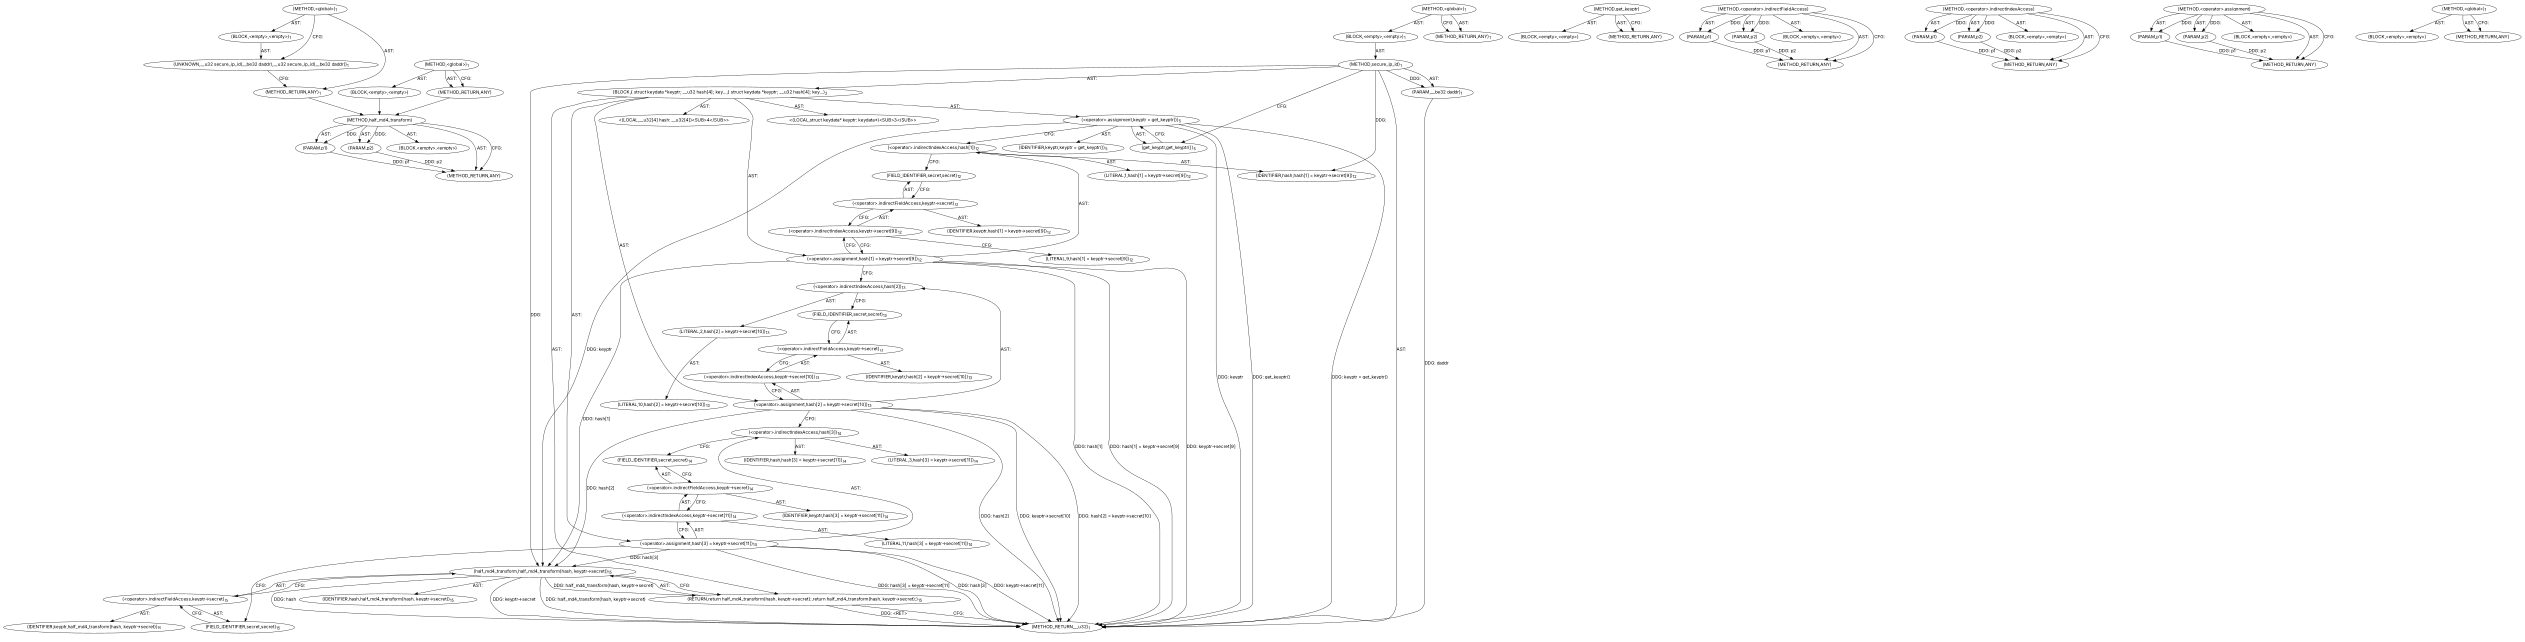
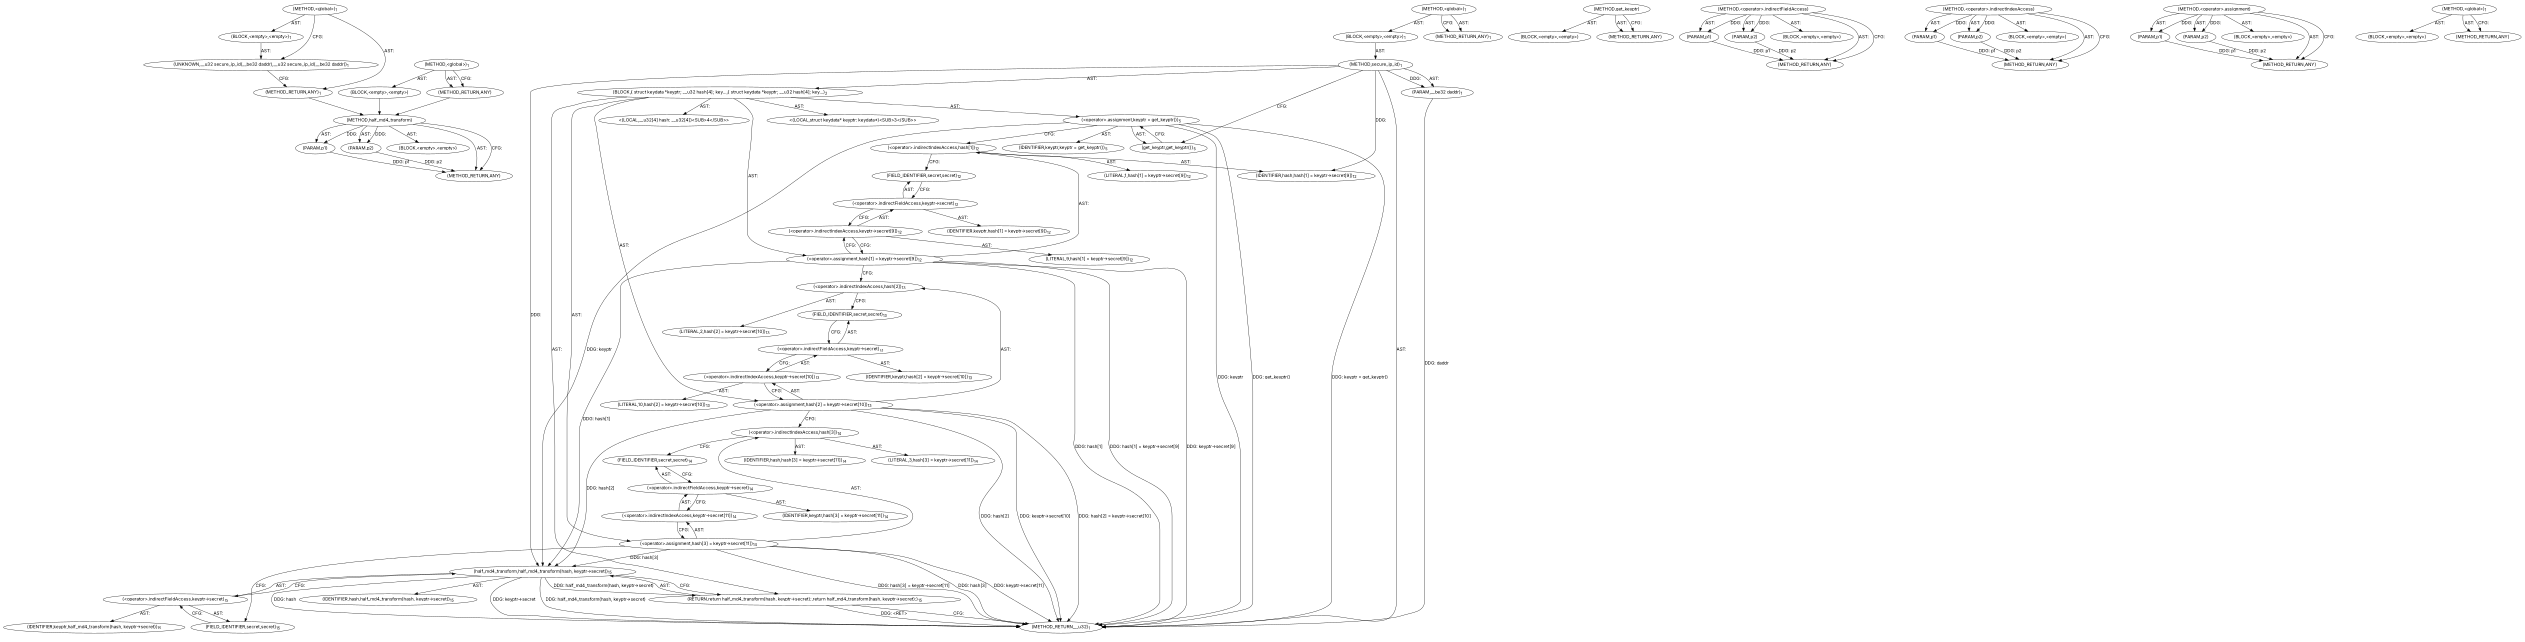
edge "(<operator>.indirectIndexAccess,keyptr->secret[9])" -> "(LITERAL,9,hash[1] = keyptr->secret[9])": label "CFG: " -> "AST: "
edge "(LITERAL,2,hash[2] = keyptr->secret[10])" -> "(LITERAL,10,hash[2] = keyptr->secret[10])": now "(<operator>.indirectIndexAccess,keyptr->secret[10])" -> "(LITERAL,10,hash[2] = keyptr->secret[10])"
node "(LITERAL,11,hash[3] = keyptr->secret[11])": removed
